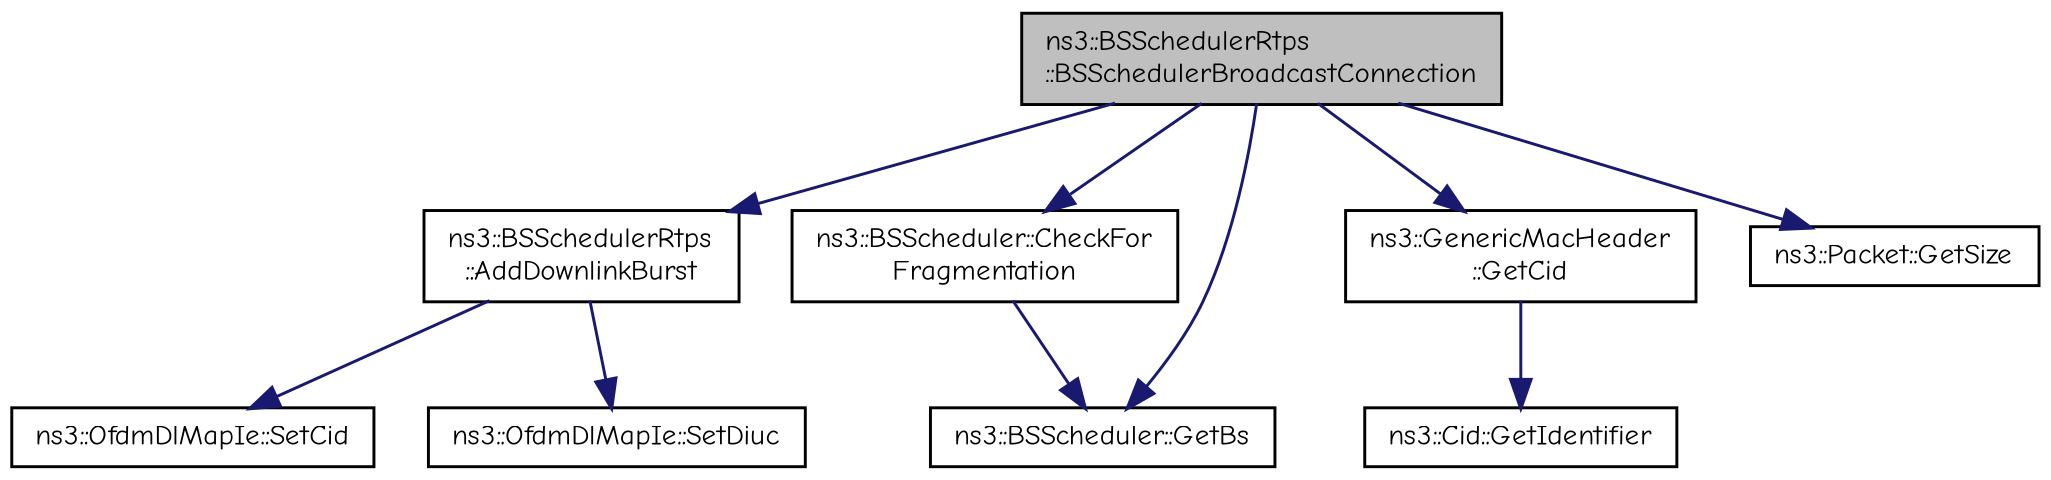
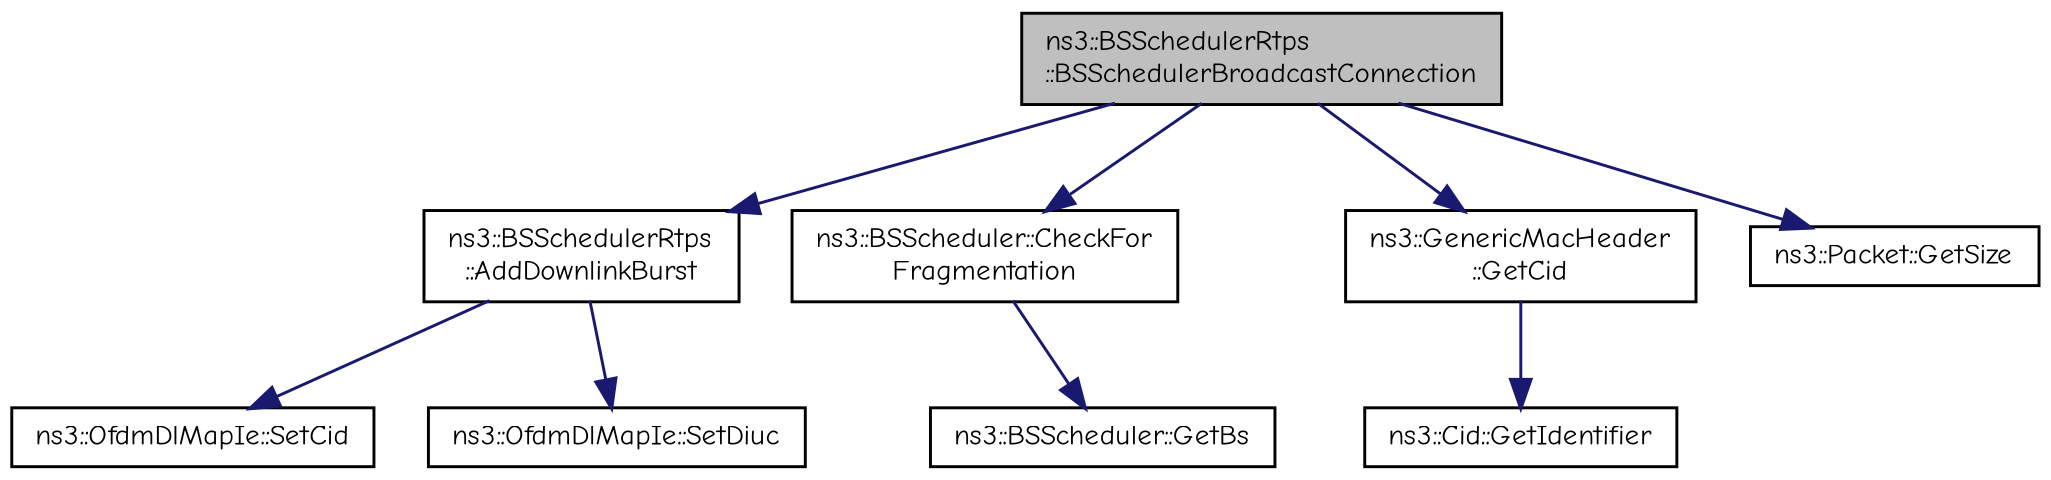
edge "ns3::BSSchedulerRtps ::BSSchedulerBroadcastConnection" -> "ns3::BSScheduler::GetBs": removed
